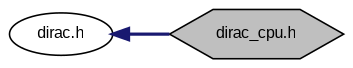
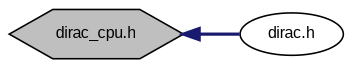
edge "dirac_cpu.h" -> "dirac.h": reversed
